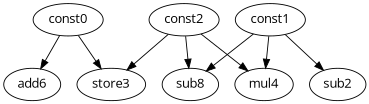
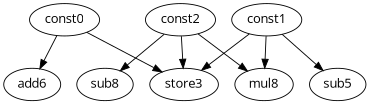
edge "const1" -> "sub8": now "const1" -> "store3"
node "mul4": label "mul4" -> "mul8"
node "sub2": label "sub2" -> "sub5"
